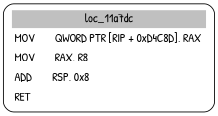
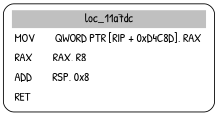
node "loc_11a7dc": text "MOV        RAX, R8" -> "RAX        RAX, R8"
